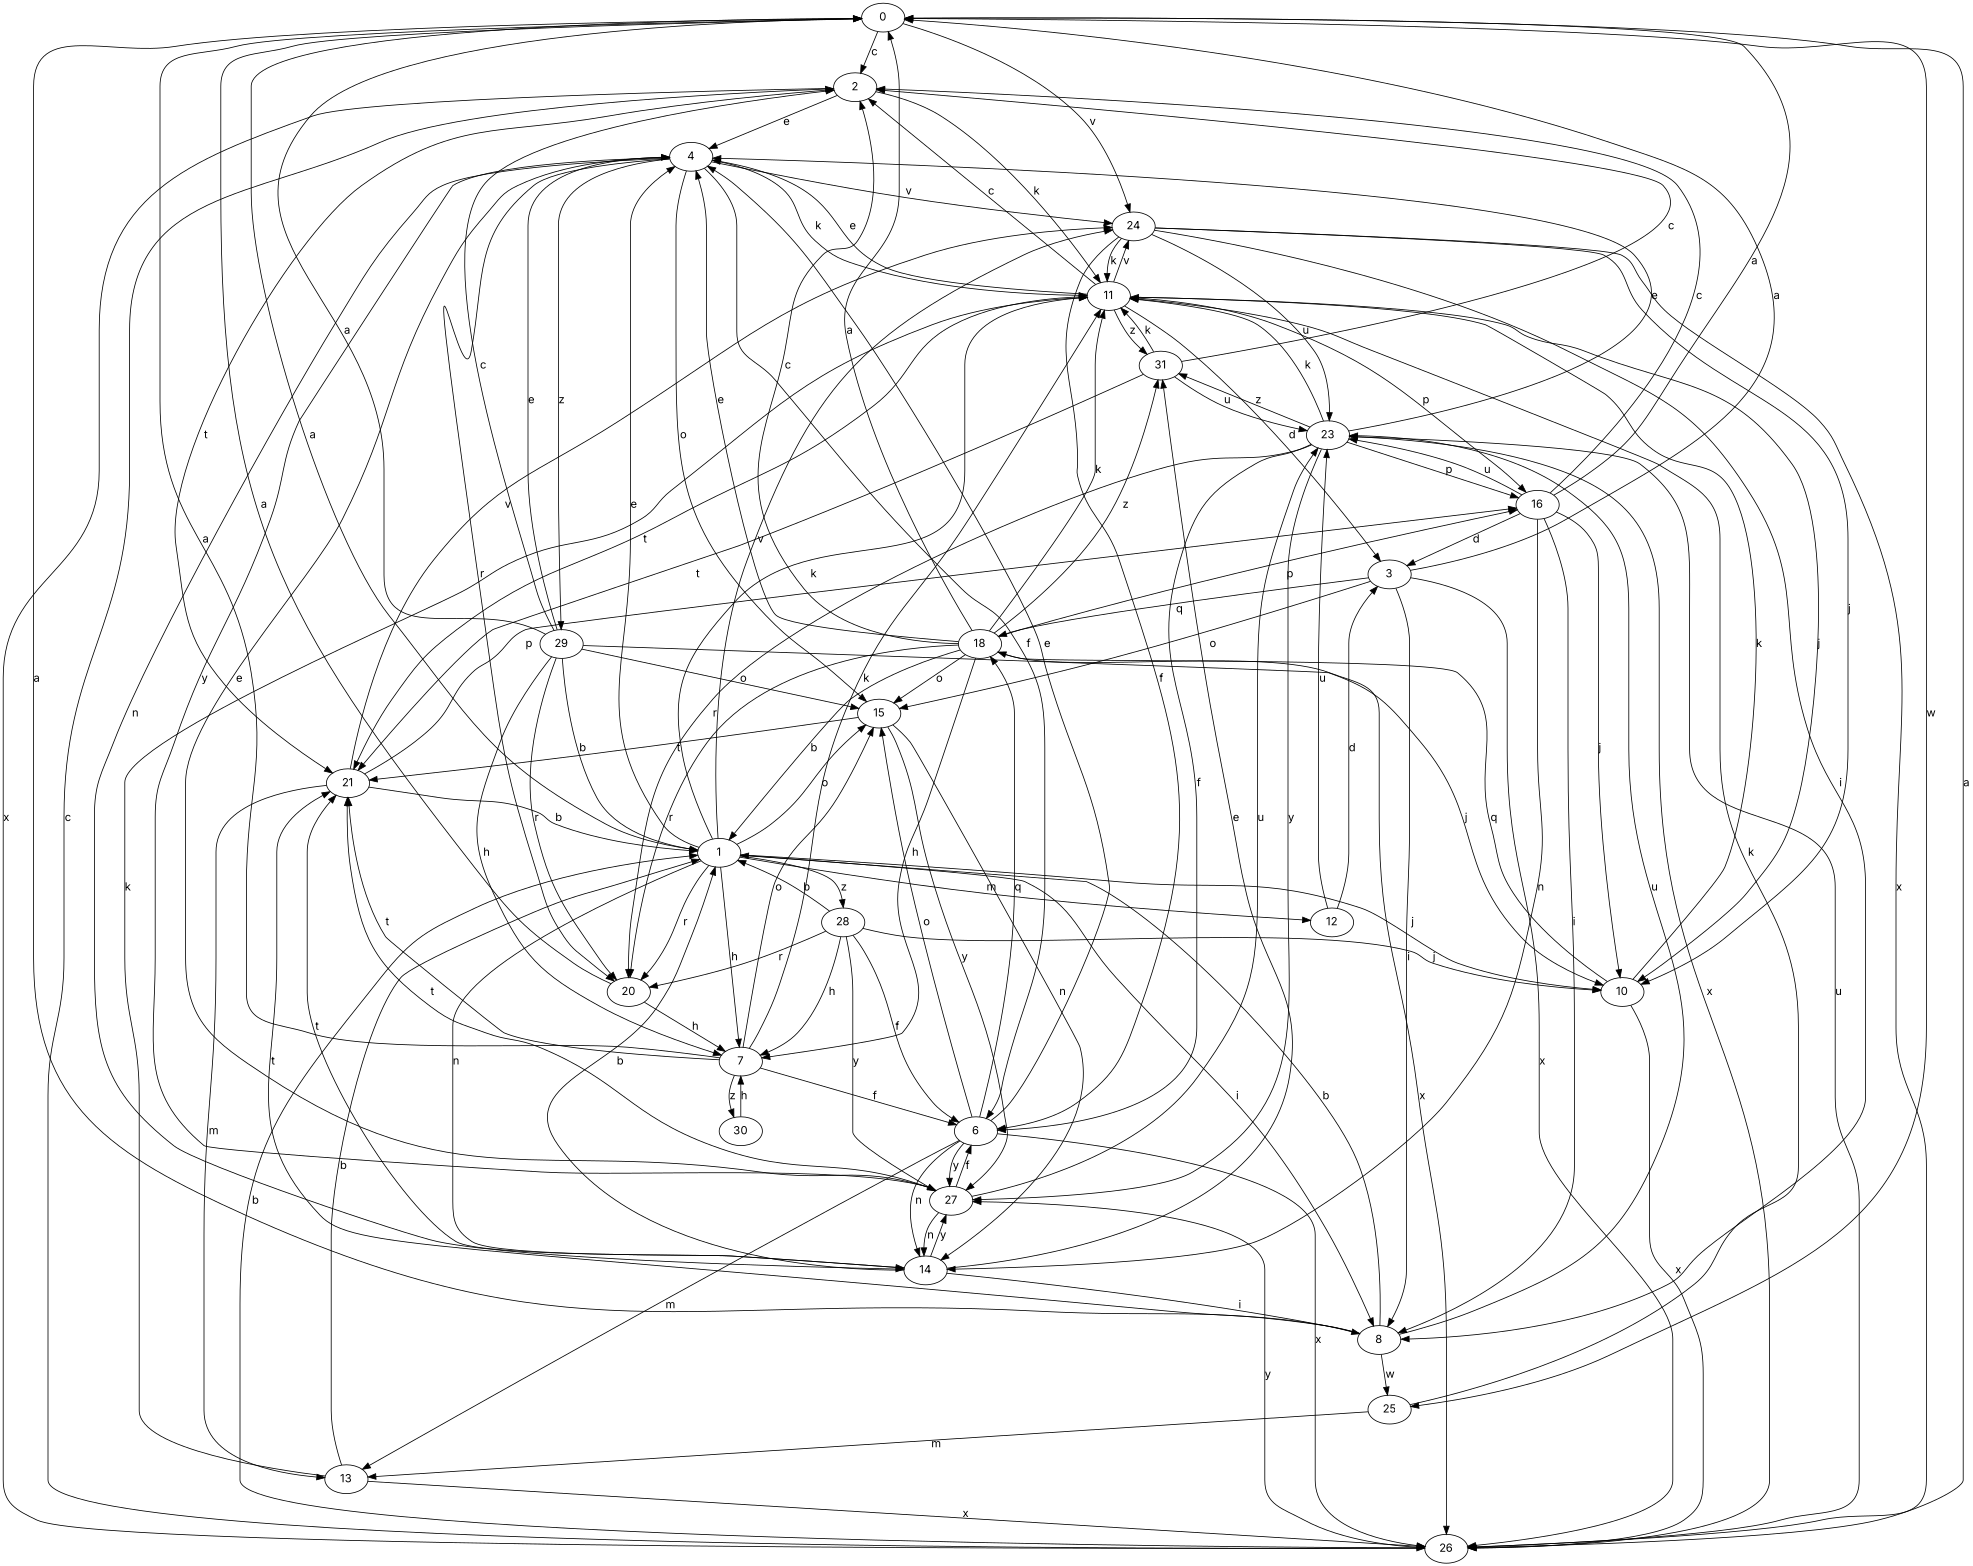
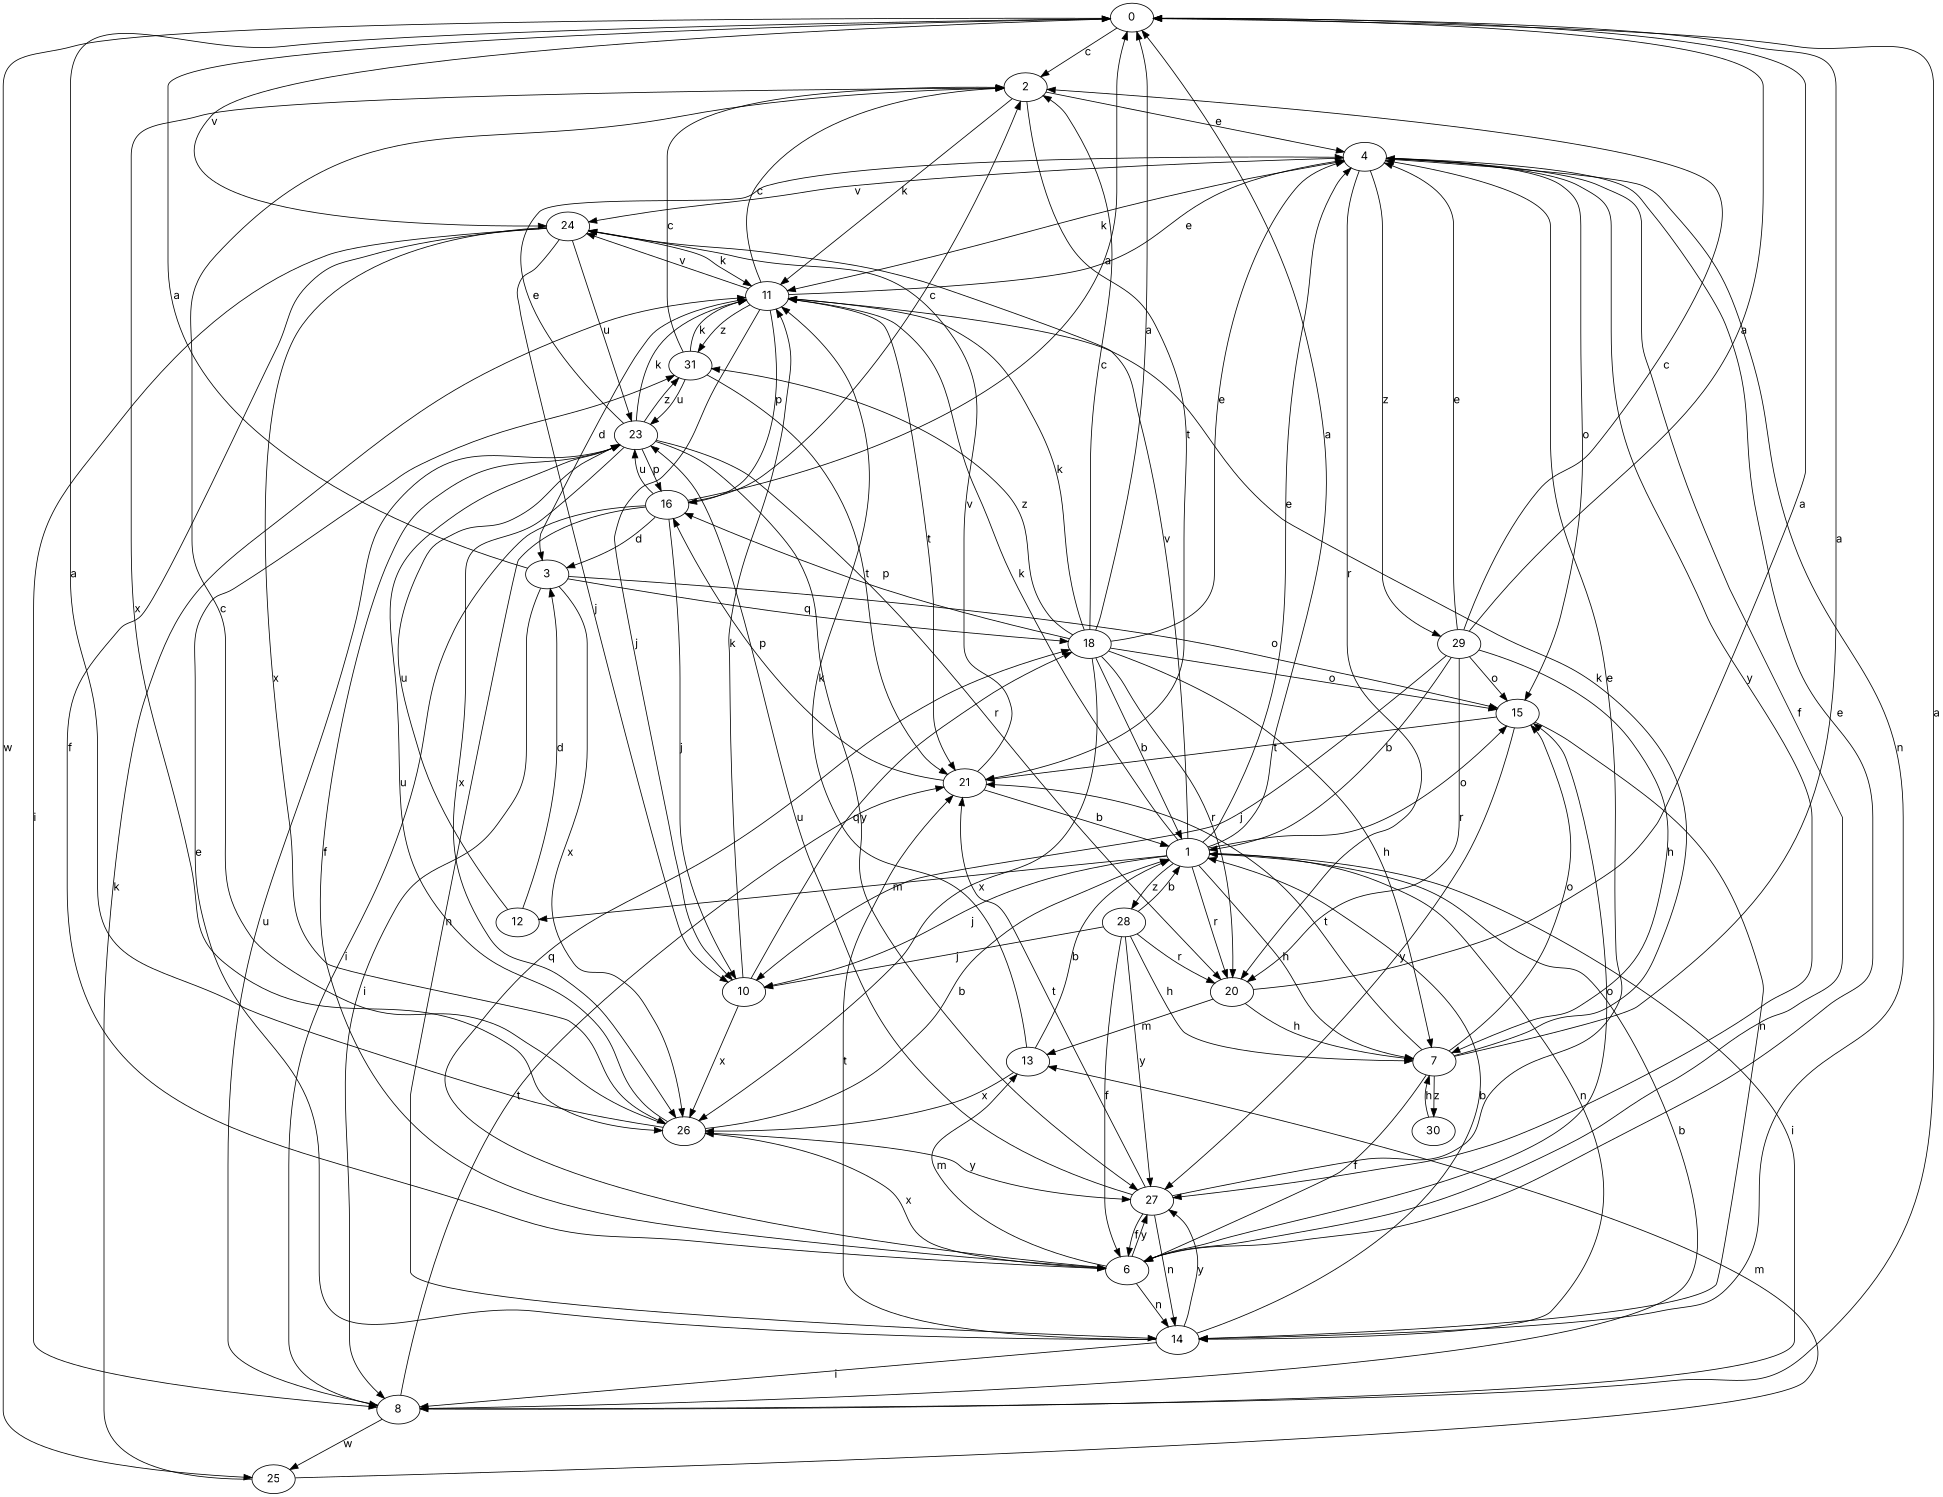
edge "21" -> "13": now "20" -> "13"
